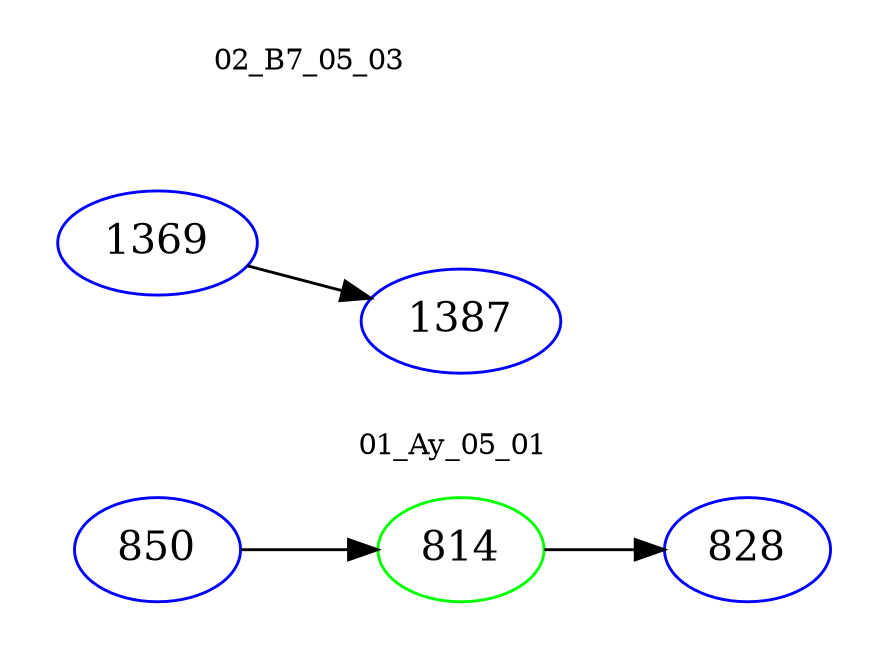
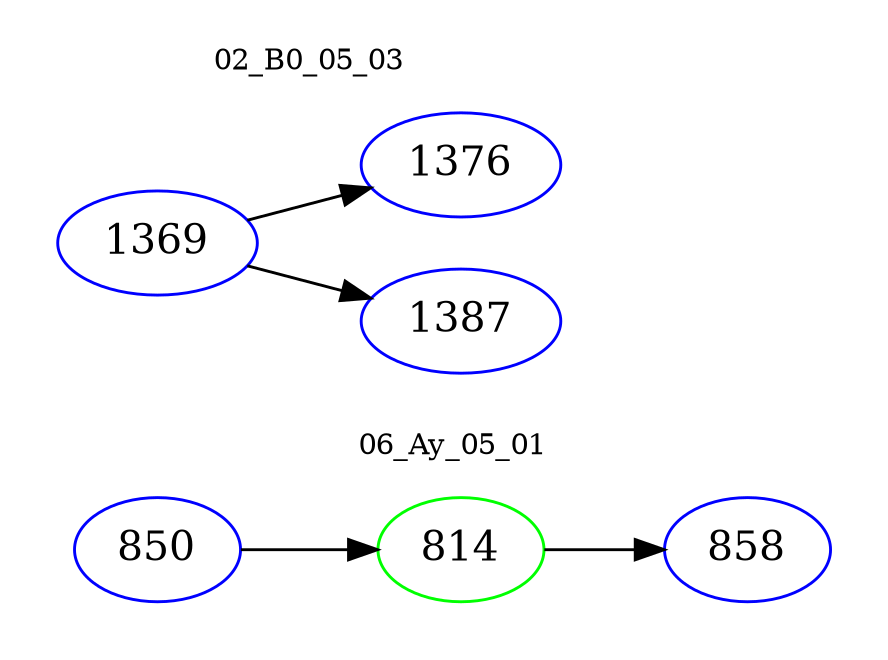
cluster "02_B7_05_03": label "02_B7_05_03" -> "02_B0_05_03"
node "1376": added
cluster "01_Ay_05_01": label "01_Ay_05_01" -> "06_Ay_05_01"
node "828": label "828" -> "858"
